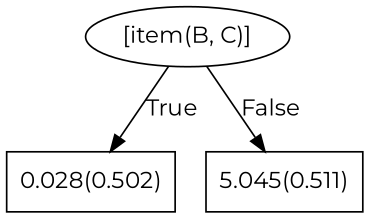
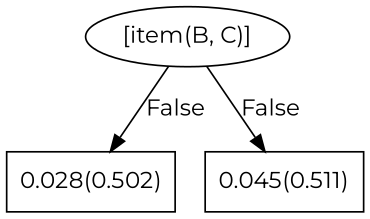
edge "[item(B, C)]" -> "0.028(0.502)": label "True" -> "False"
node "5.045(0.511)": label "5.045(0.511)" -> "0.045(0.511)"
